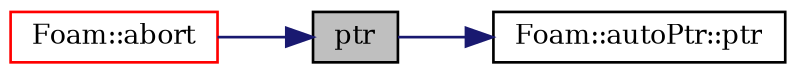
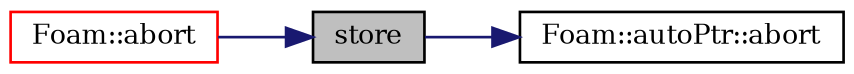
node "ptr": label "ptr" -> "store"
node "Foam::autoPtr::ptr": label "Foam::autoPtr::ptr" -> "Foam::autoPtr::abort"
